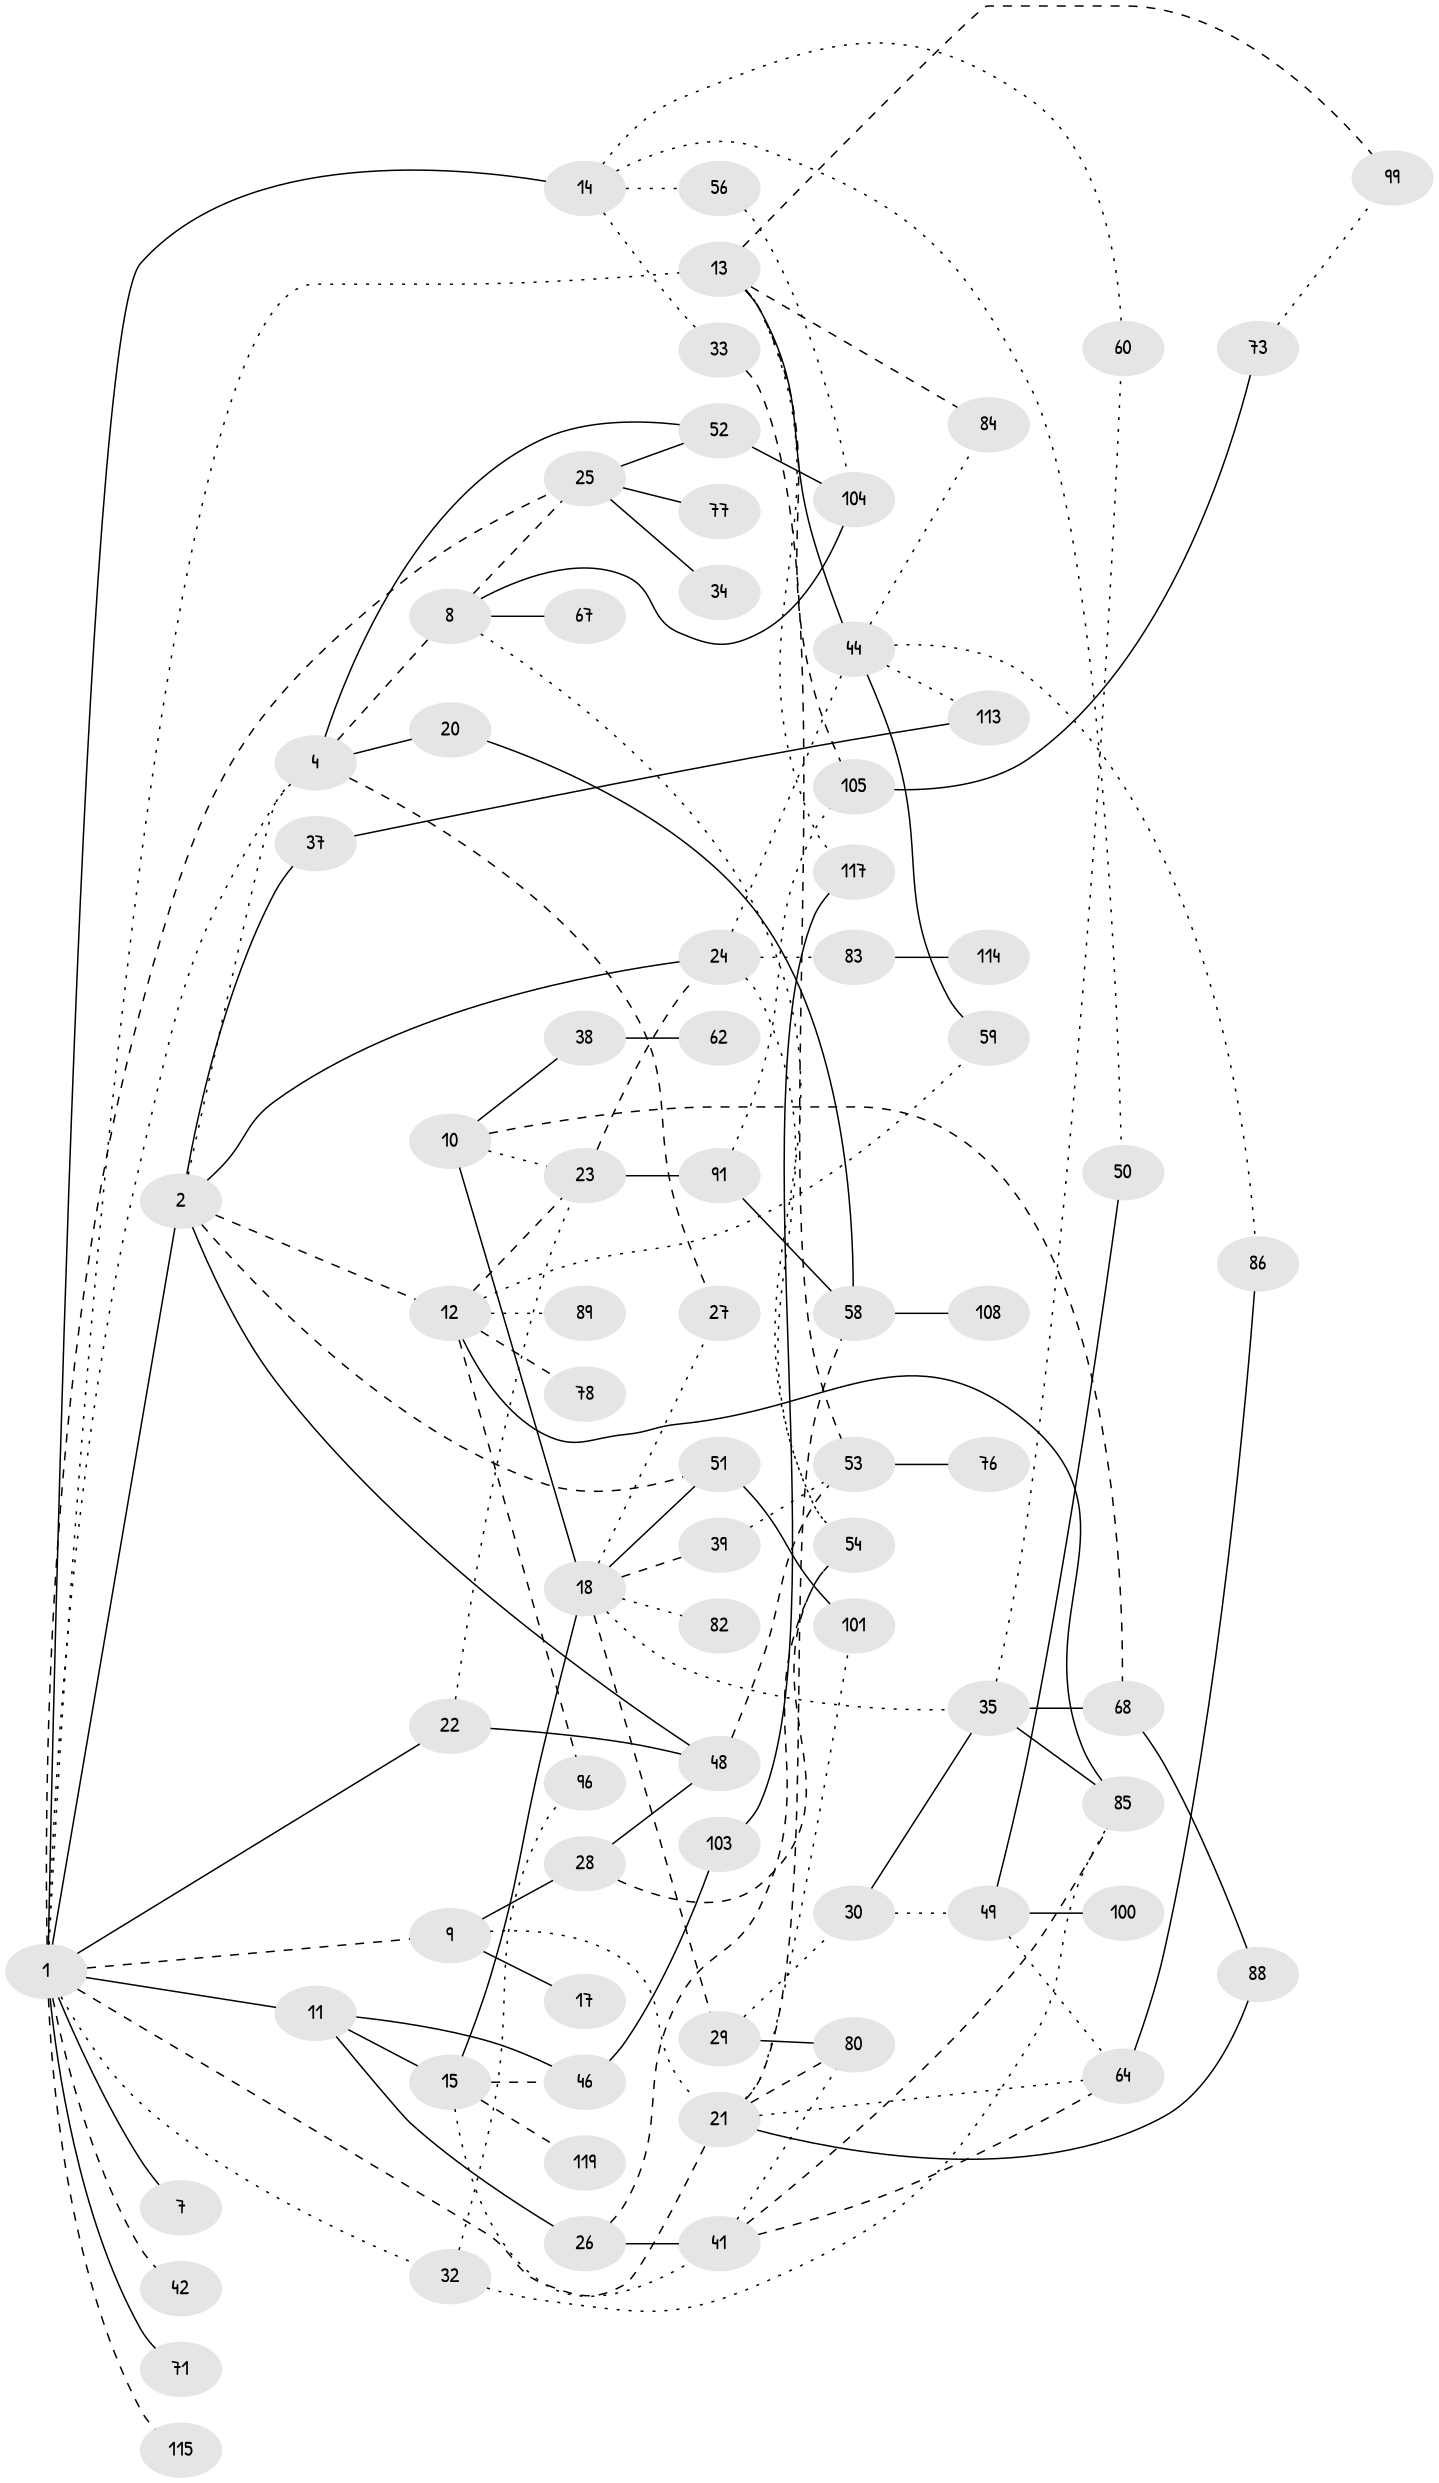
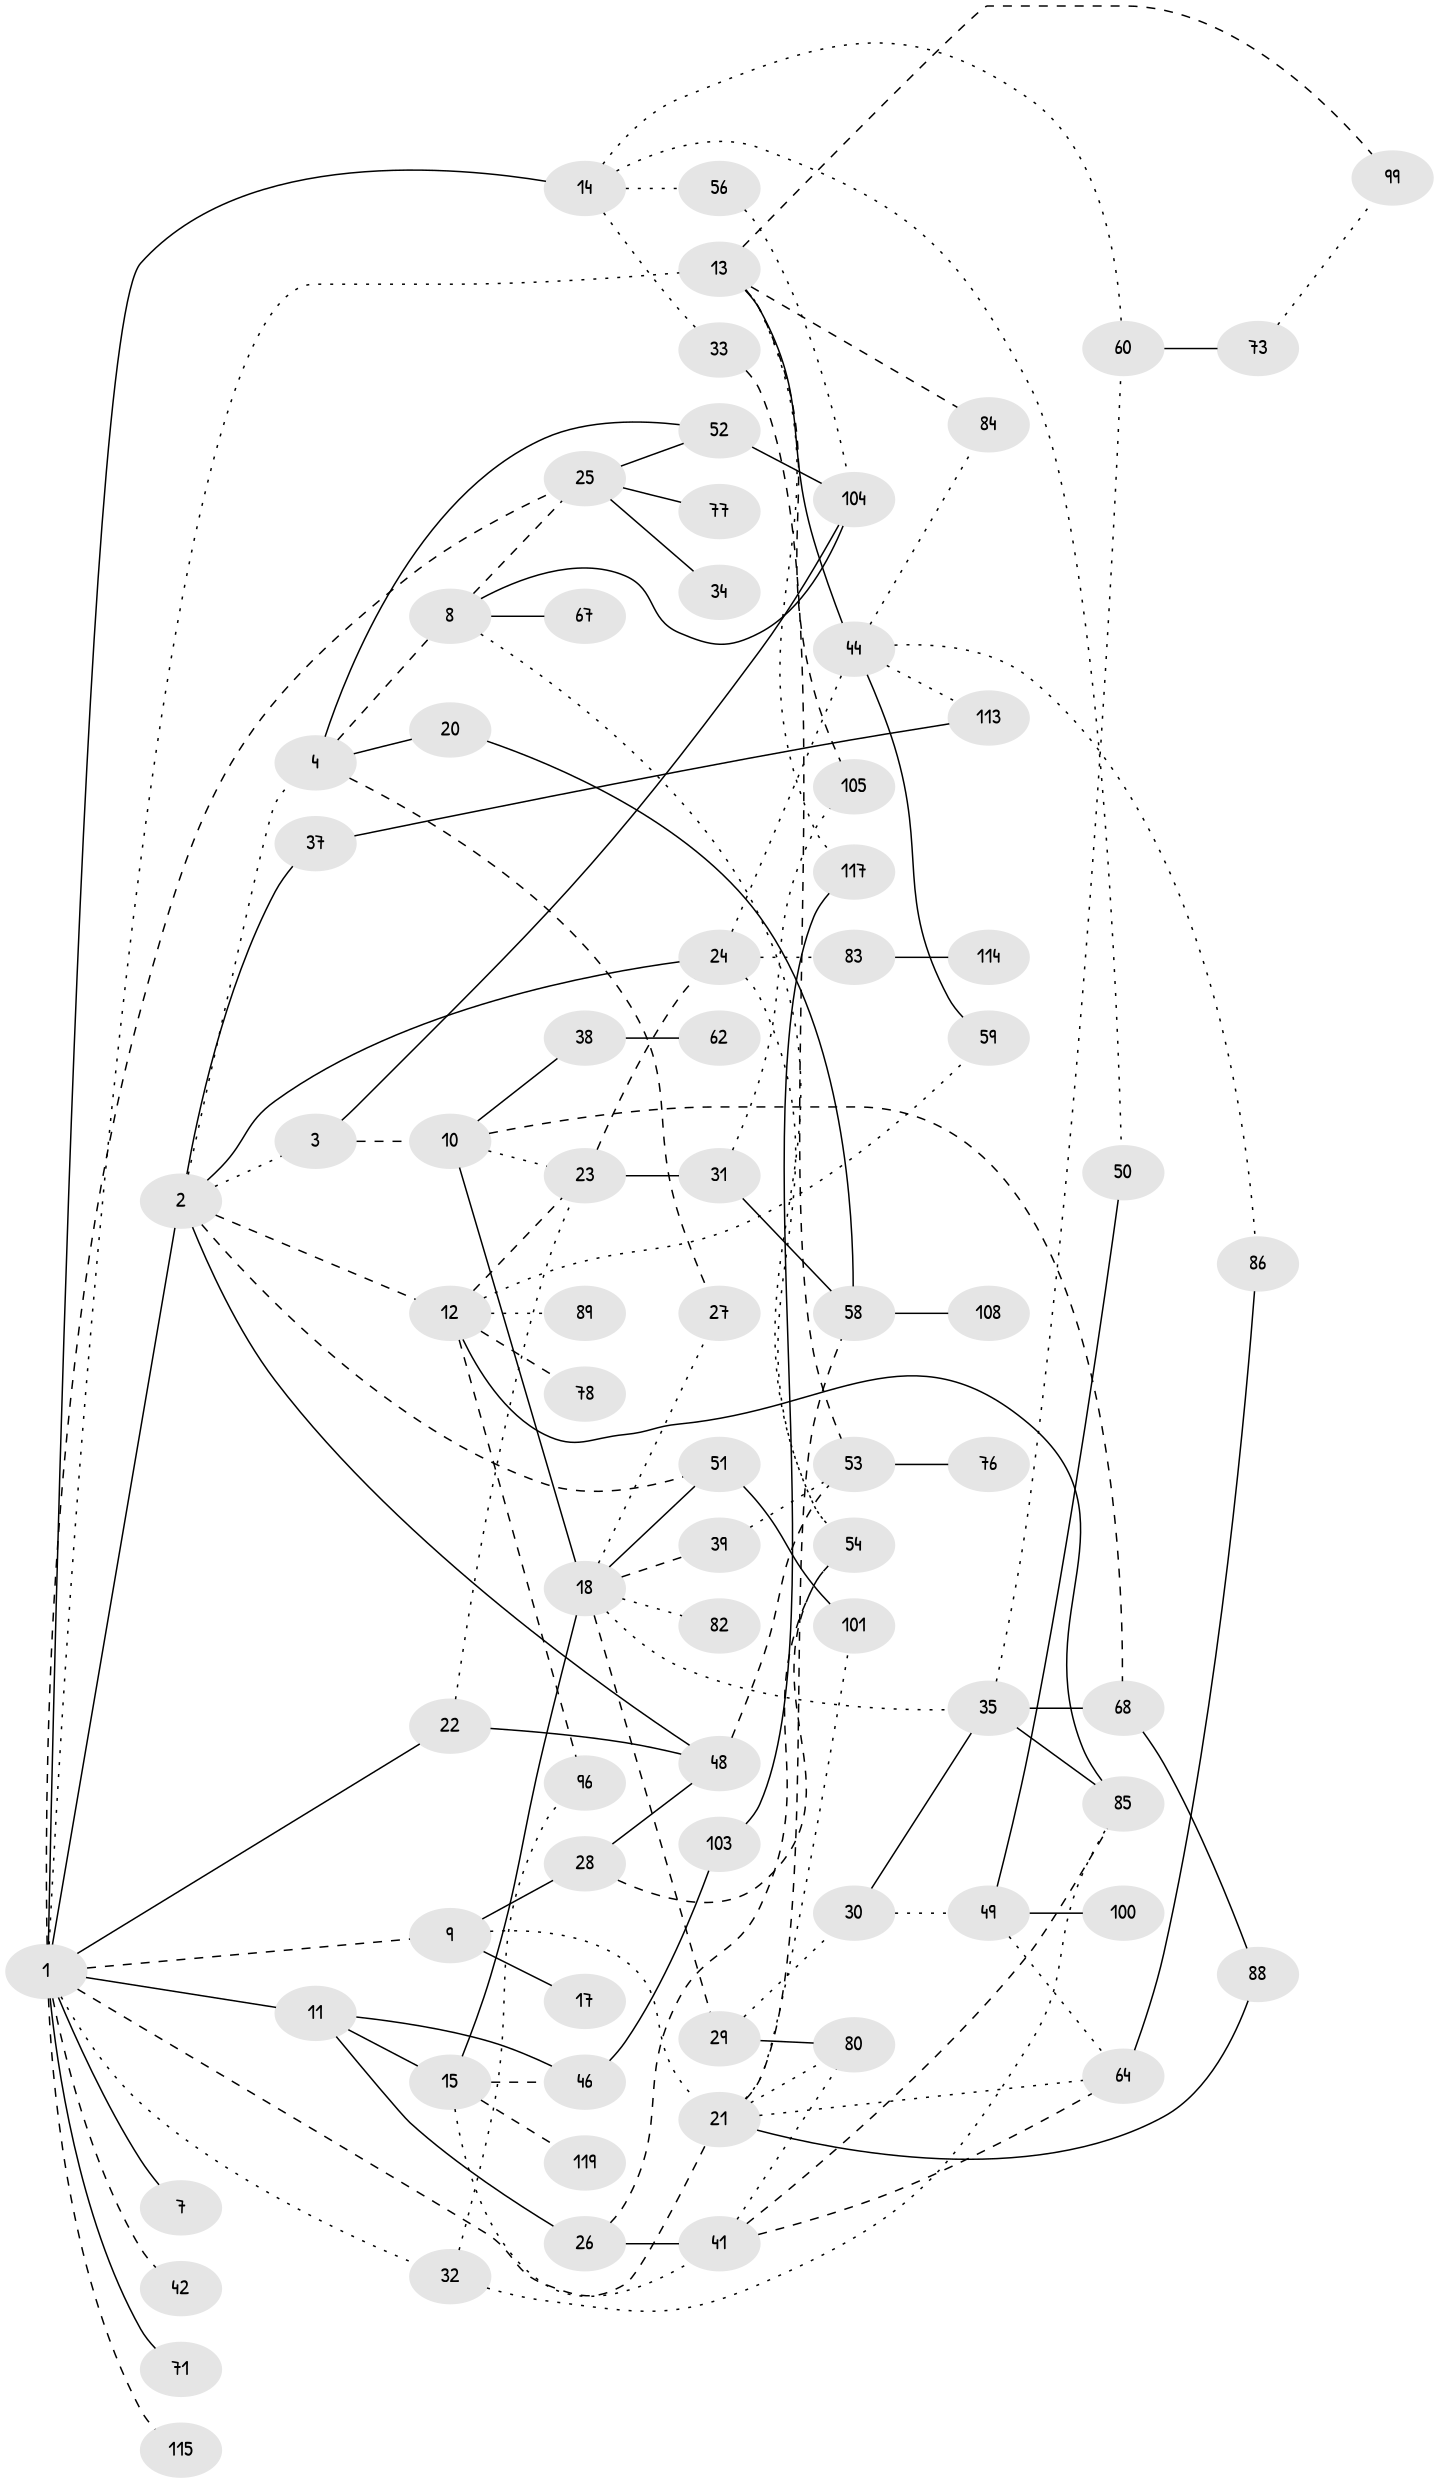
edge "73" -- "105": now "73" -- "60"
node "3": added
node "91": label "91" -> "31"
edge "4" -- "1": removed
edge "80" -- "21": style dashed -> dotted
